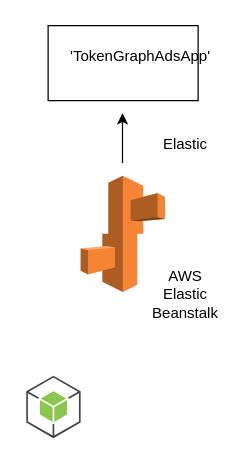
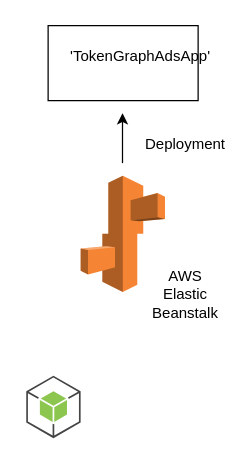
node "Elastic": label "Elastic" -> "Deployment"
